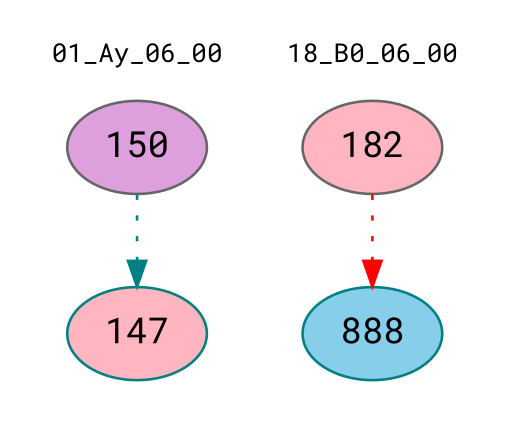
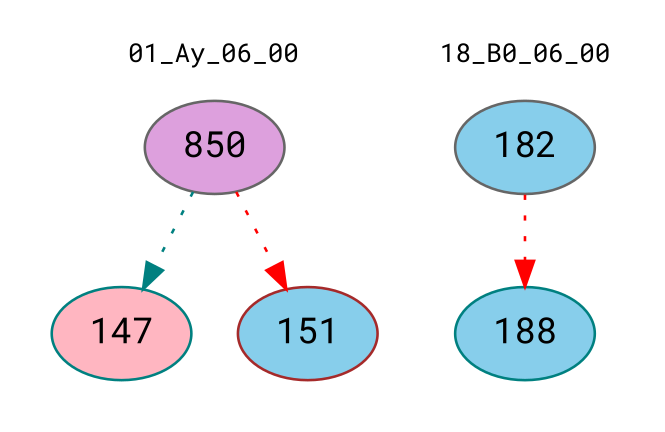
node "150": label "150" -> "850"
node "182": fillcolor lightpink -> skyblue
node "151": added
node "888": label "888" -> "188"
